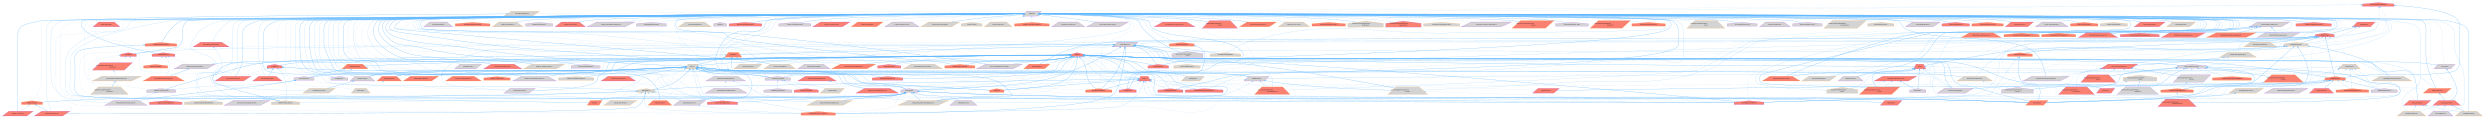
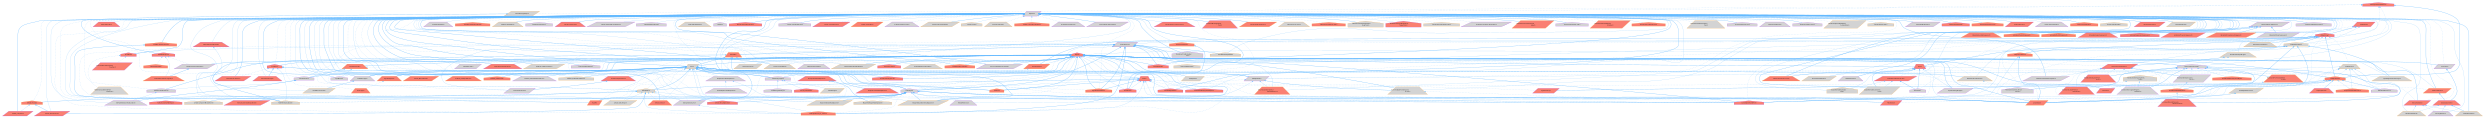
node "AnimationStateMachineGraph.h": fillcolor salmon -> lightgrey
edge "TransactionCommon.h" -> "Object.h": now "TransactionCommon.h" -> "MovieSceneByteChannel.h"
node "MeshDescriptionBaseBulkData.h": fillcolor salmon -> lightgrey
node "InstancedSkinnedMeshComponent.h": removed
node "ParamType.h": fillcolor lightgrey -> salmon
node "ChaosDeformableConstraints Actor.h": fillcolor salmon -> lightgrey
node "ComponentReregisterContext.h": removed
node "K2Node_GeneratedBoundEvent.h": fillcolor lightgrey -> salmon
node "BlueprintDelegateNodeSpawner.h": added
